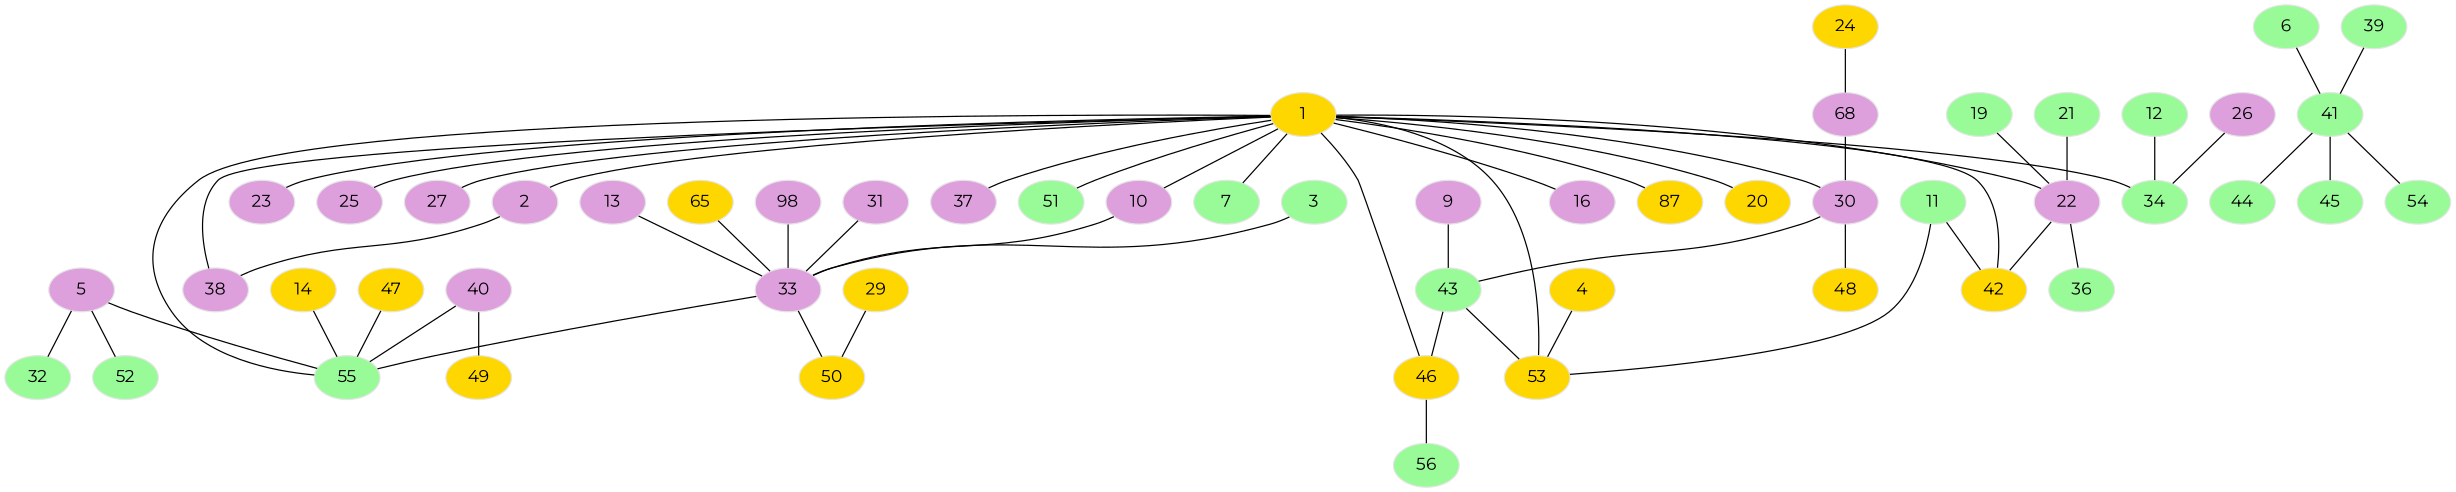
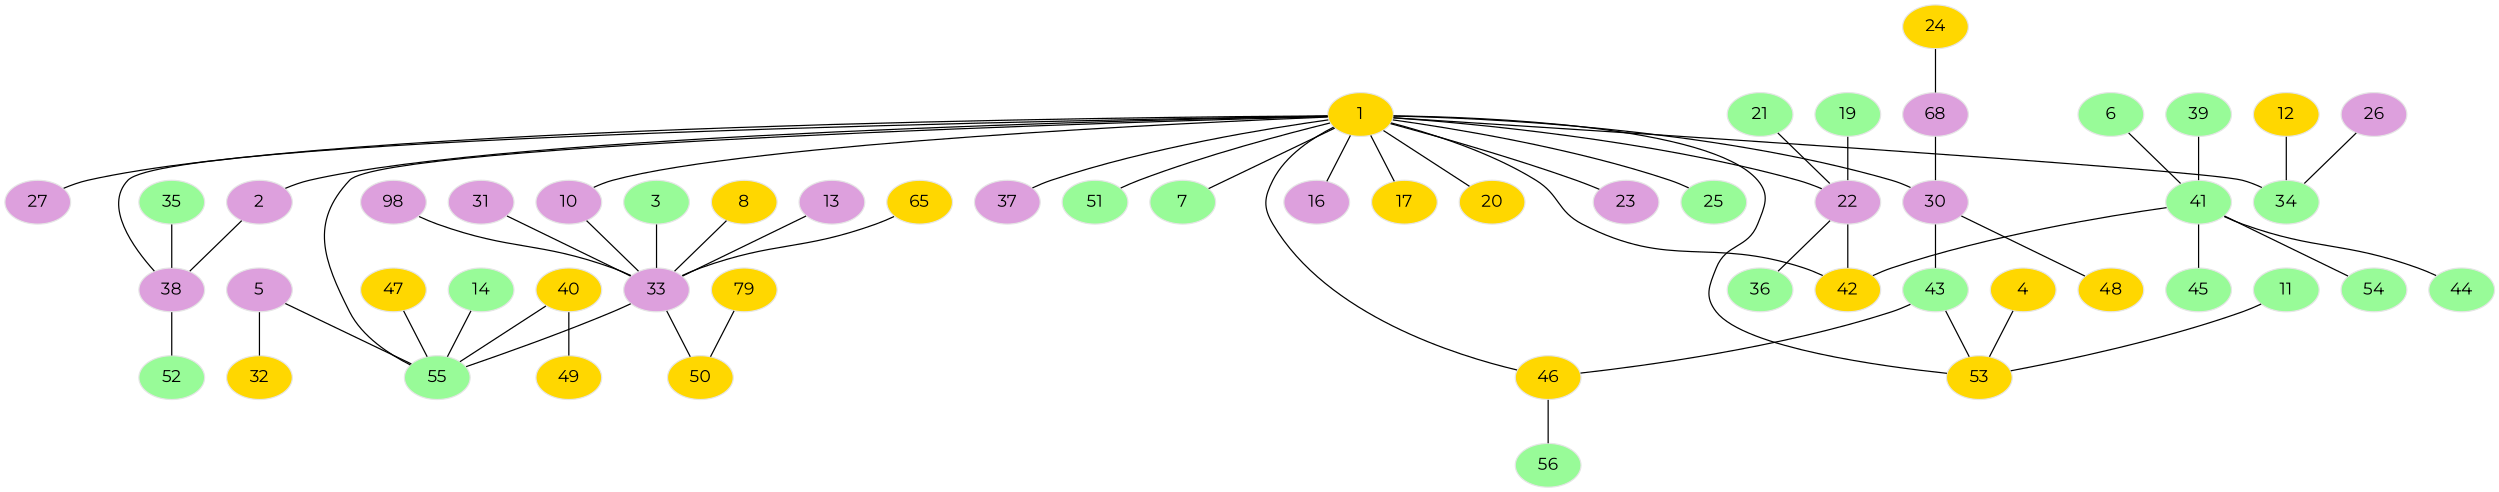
node "12": fillcolor palegreen -> gold
node "35": added
node "25": fillcolor plum -> palegreen
node "8": added
node "9": removed
node "87": label "87" -> "17"
edge "11" -- "42": now "41" -- "42"
node "14": fillcolor gold -> palegreen
node "40": fillcolor plum -> gold
node "29": label "29" -> "79"
edge "5" -- "52": now "38" -- "52"
node "32": fillcolor palegreen -> gold
